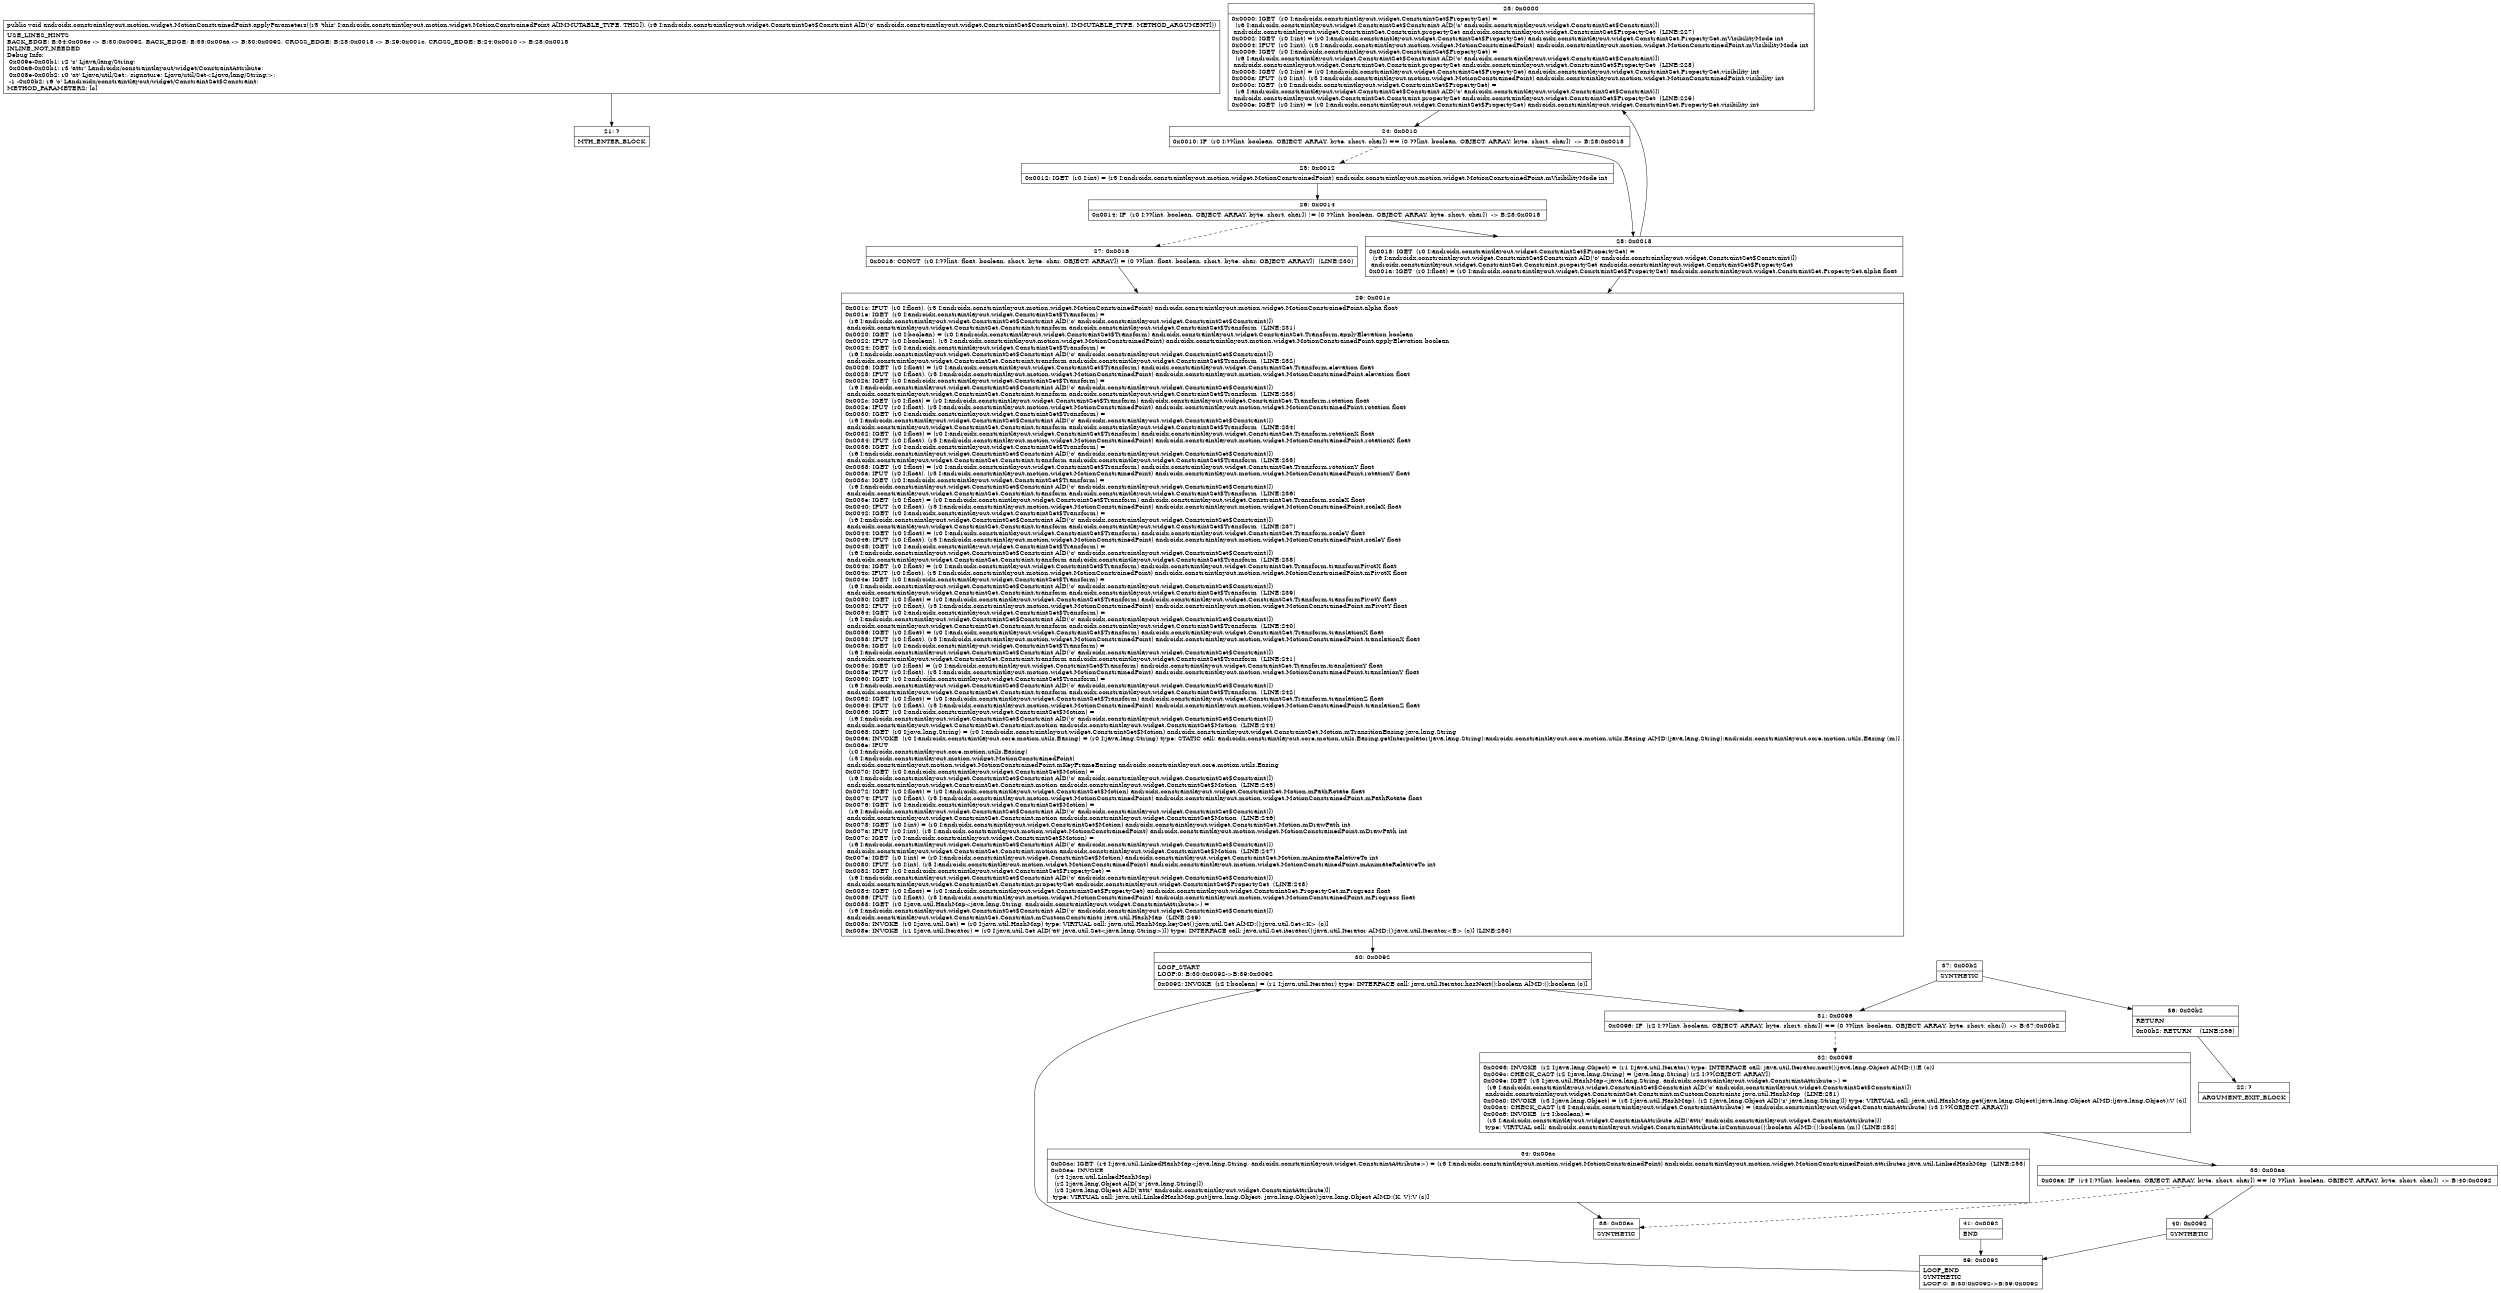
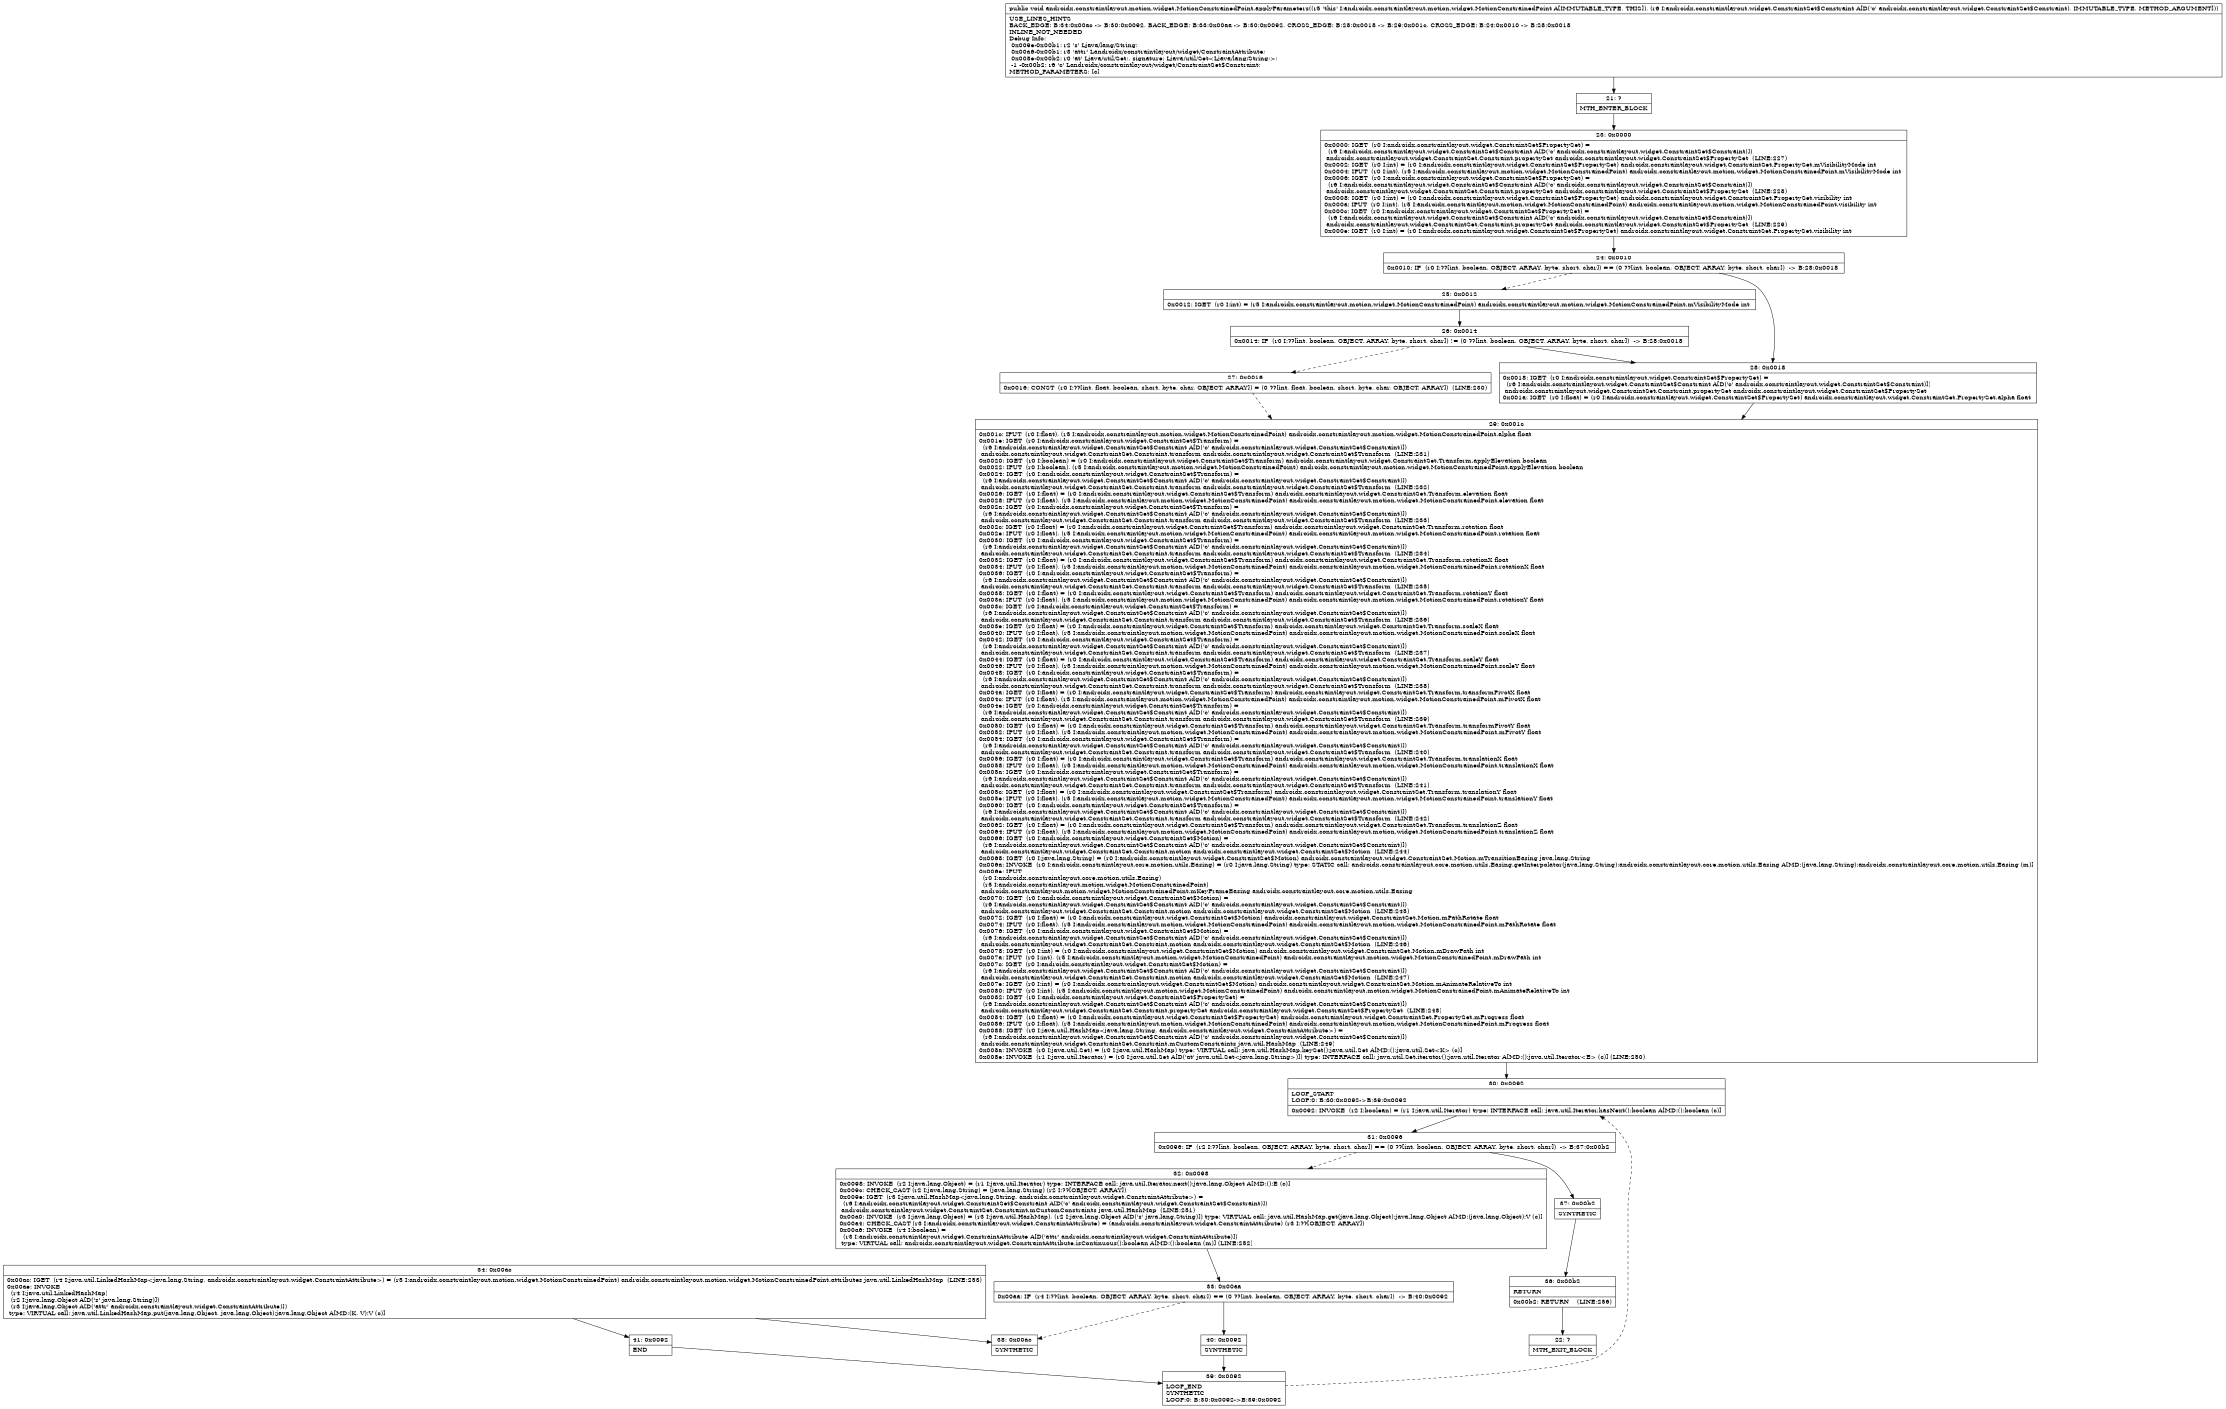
edge "28: 0x0018" -> "23: 0x0000": now "21: ?" -> "23: 0x0000"
edge "27: 0x0016" -> "29: 0x001c": style solid -> dashed
edge "37: 0x00b2" -> "31: 0x0096": reversed
node "22: ?": text "ARGUMENT_EXIT_BLOCK" -> "MTH_EXIT_BLOCK"
edge "39: 0x0092" -> "30: 0x0092": style solid -> dashed
edge "34: 0x00ac" -> "41: 0x0092": added
